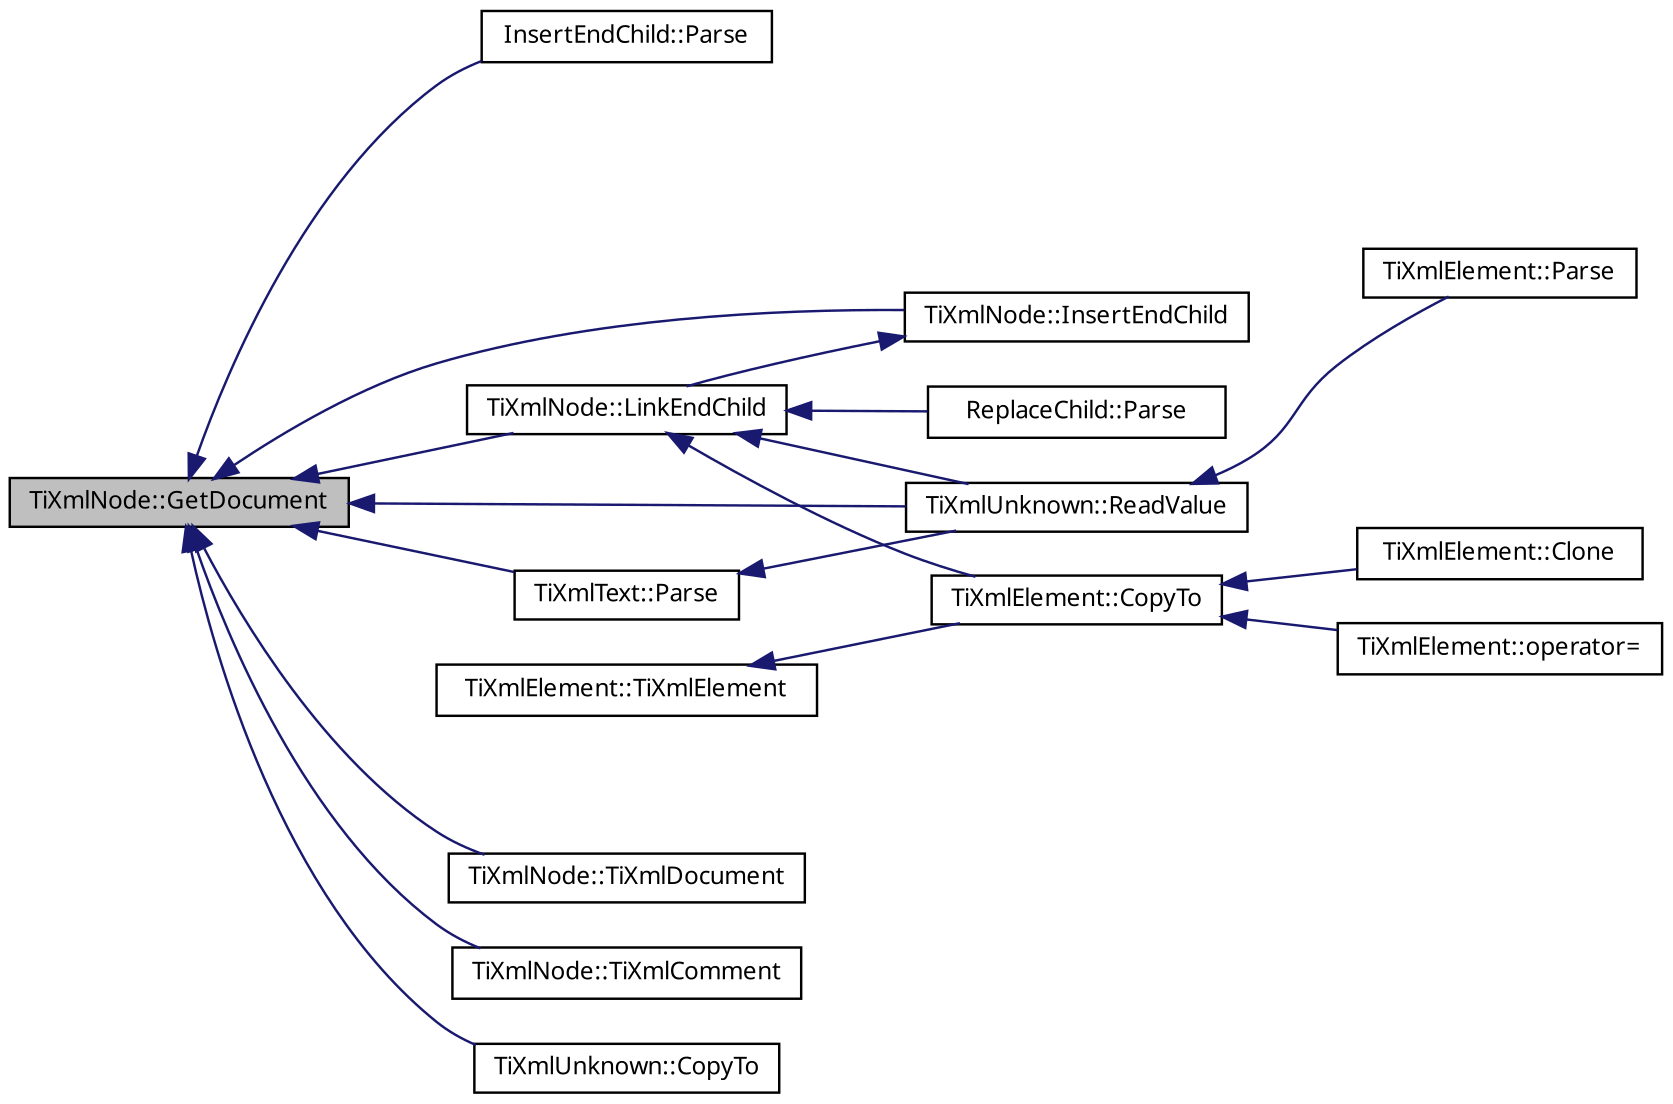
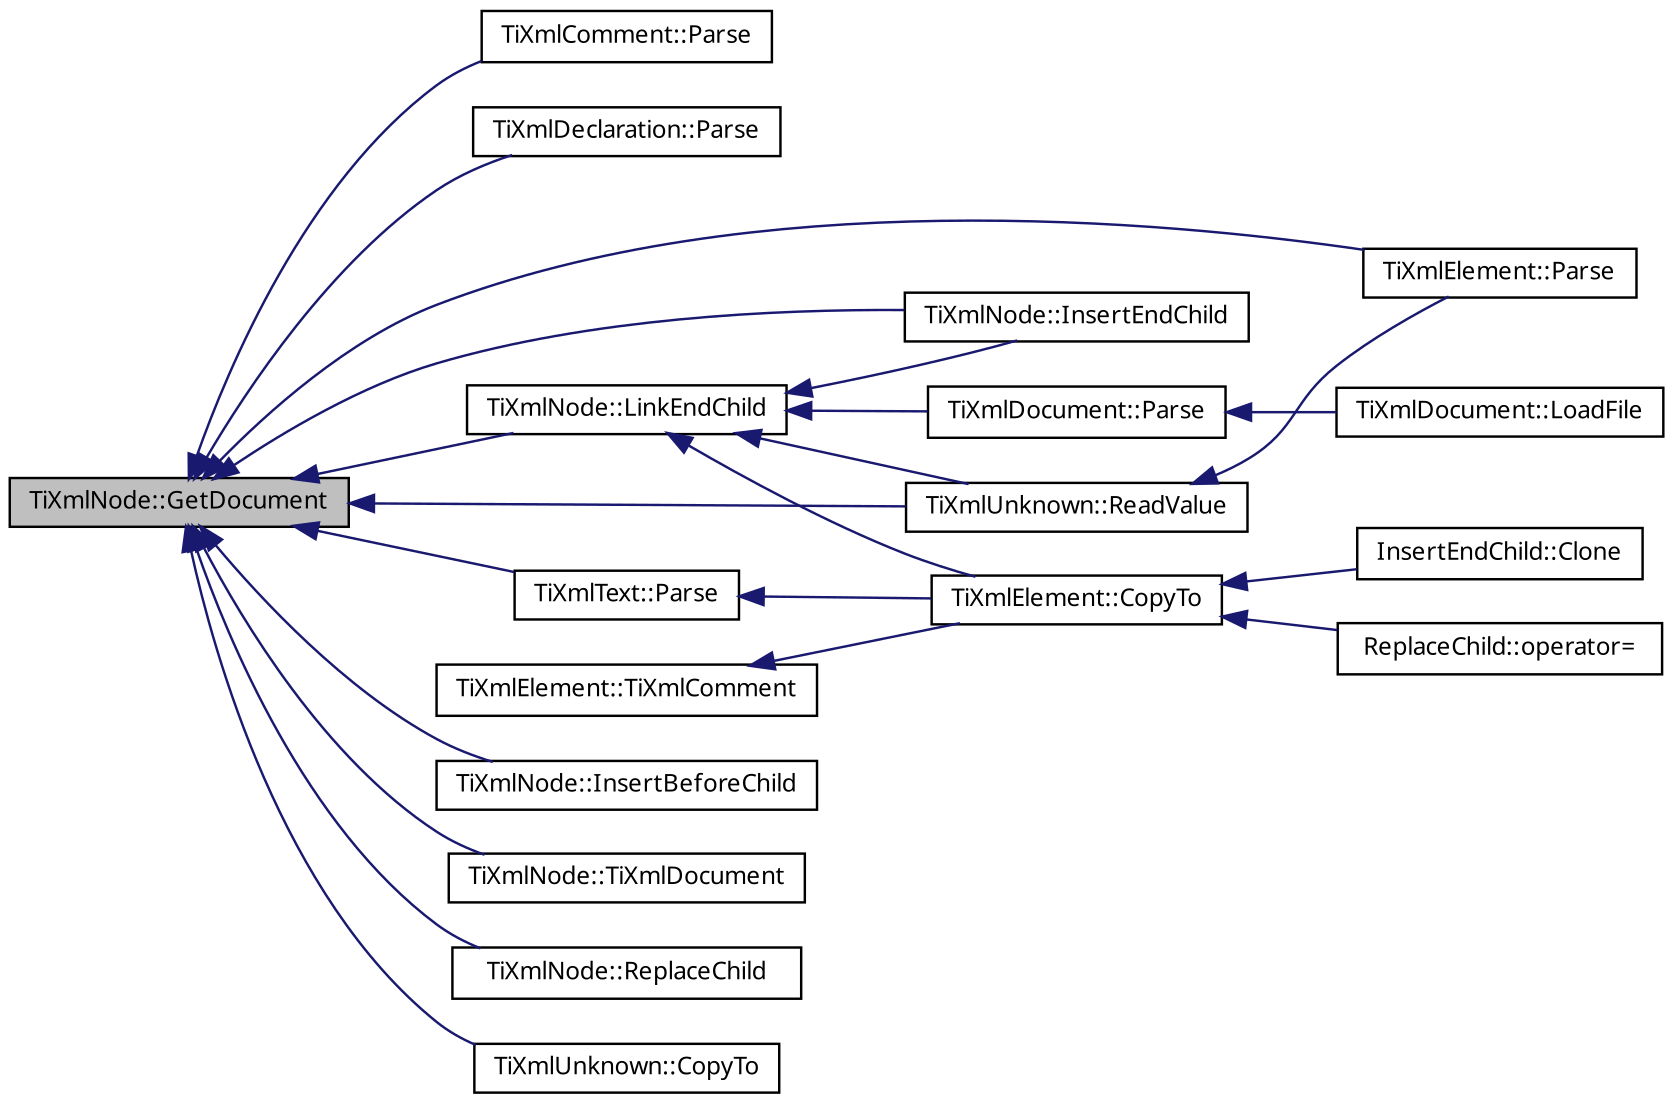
node "InsertEndChild::Parse": label "InsertEndChild::Parse" -> "TiXmlComment::Parse"
node "TiXmlDeclaration::Parse": added
edge "TiXmlElement::Parse" -> "TiXmlNode::GetDocument": added
edge "TiXmlNode::LinkEndChild" -> "TiXmlNode::InsertEndChild": reversed
node "ReplaceChild::Parse": label "ReplaceChild::Parse" -> "TiXmlDocument::Parse"
node "TiXmlDocument::LoadFile": added
edge "TiXmlUnknown::ReadValue" -> "TiXmlText::Parse": now "TiXmlElement::CopyTo" -> "TiXmlText::Parse"
node "TiXmlElement::Clone": label "TiXmlElement::Clone" -> "InsertEndChild::Clone"
node "TiXmlElement::operator=": label "TiXmlElement::operator=" -> "ReplaceChild::operator="
node "TiXmlElement::TiXmlElement": label "TiXmlElement::TiXmlElement" -> "TiXmlElement::TiXmlComment"
node "TiXmlNode::InsertBeforeChild": added
node "TiXmlNode::TiXmlComment": label "TiXmlNode::TiXmlComment" -> "TiXmlNode::ReplaceChild"
